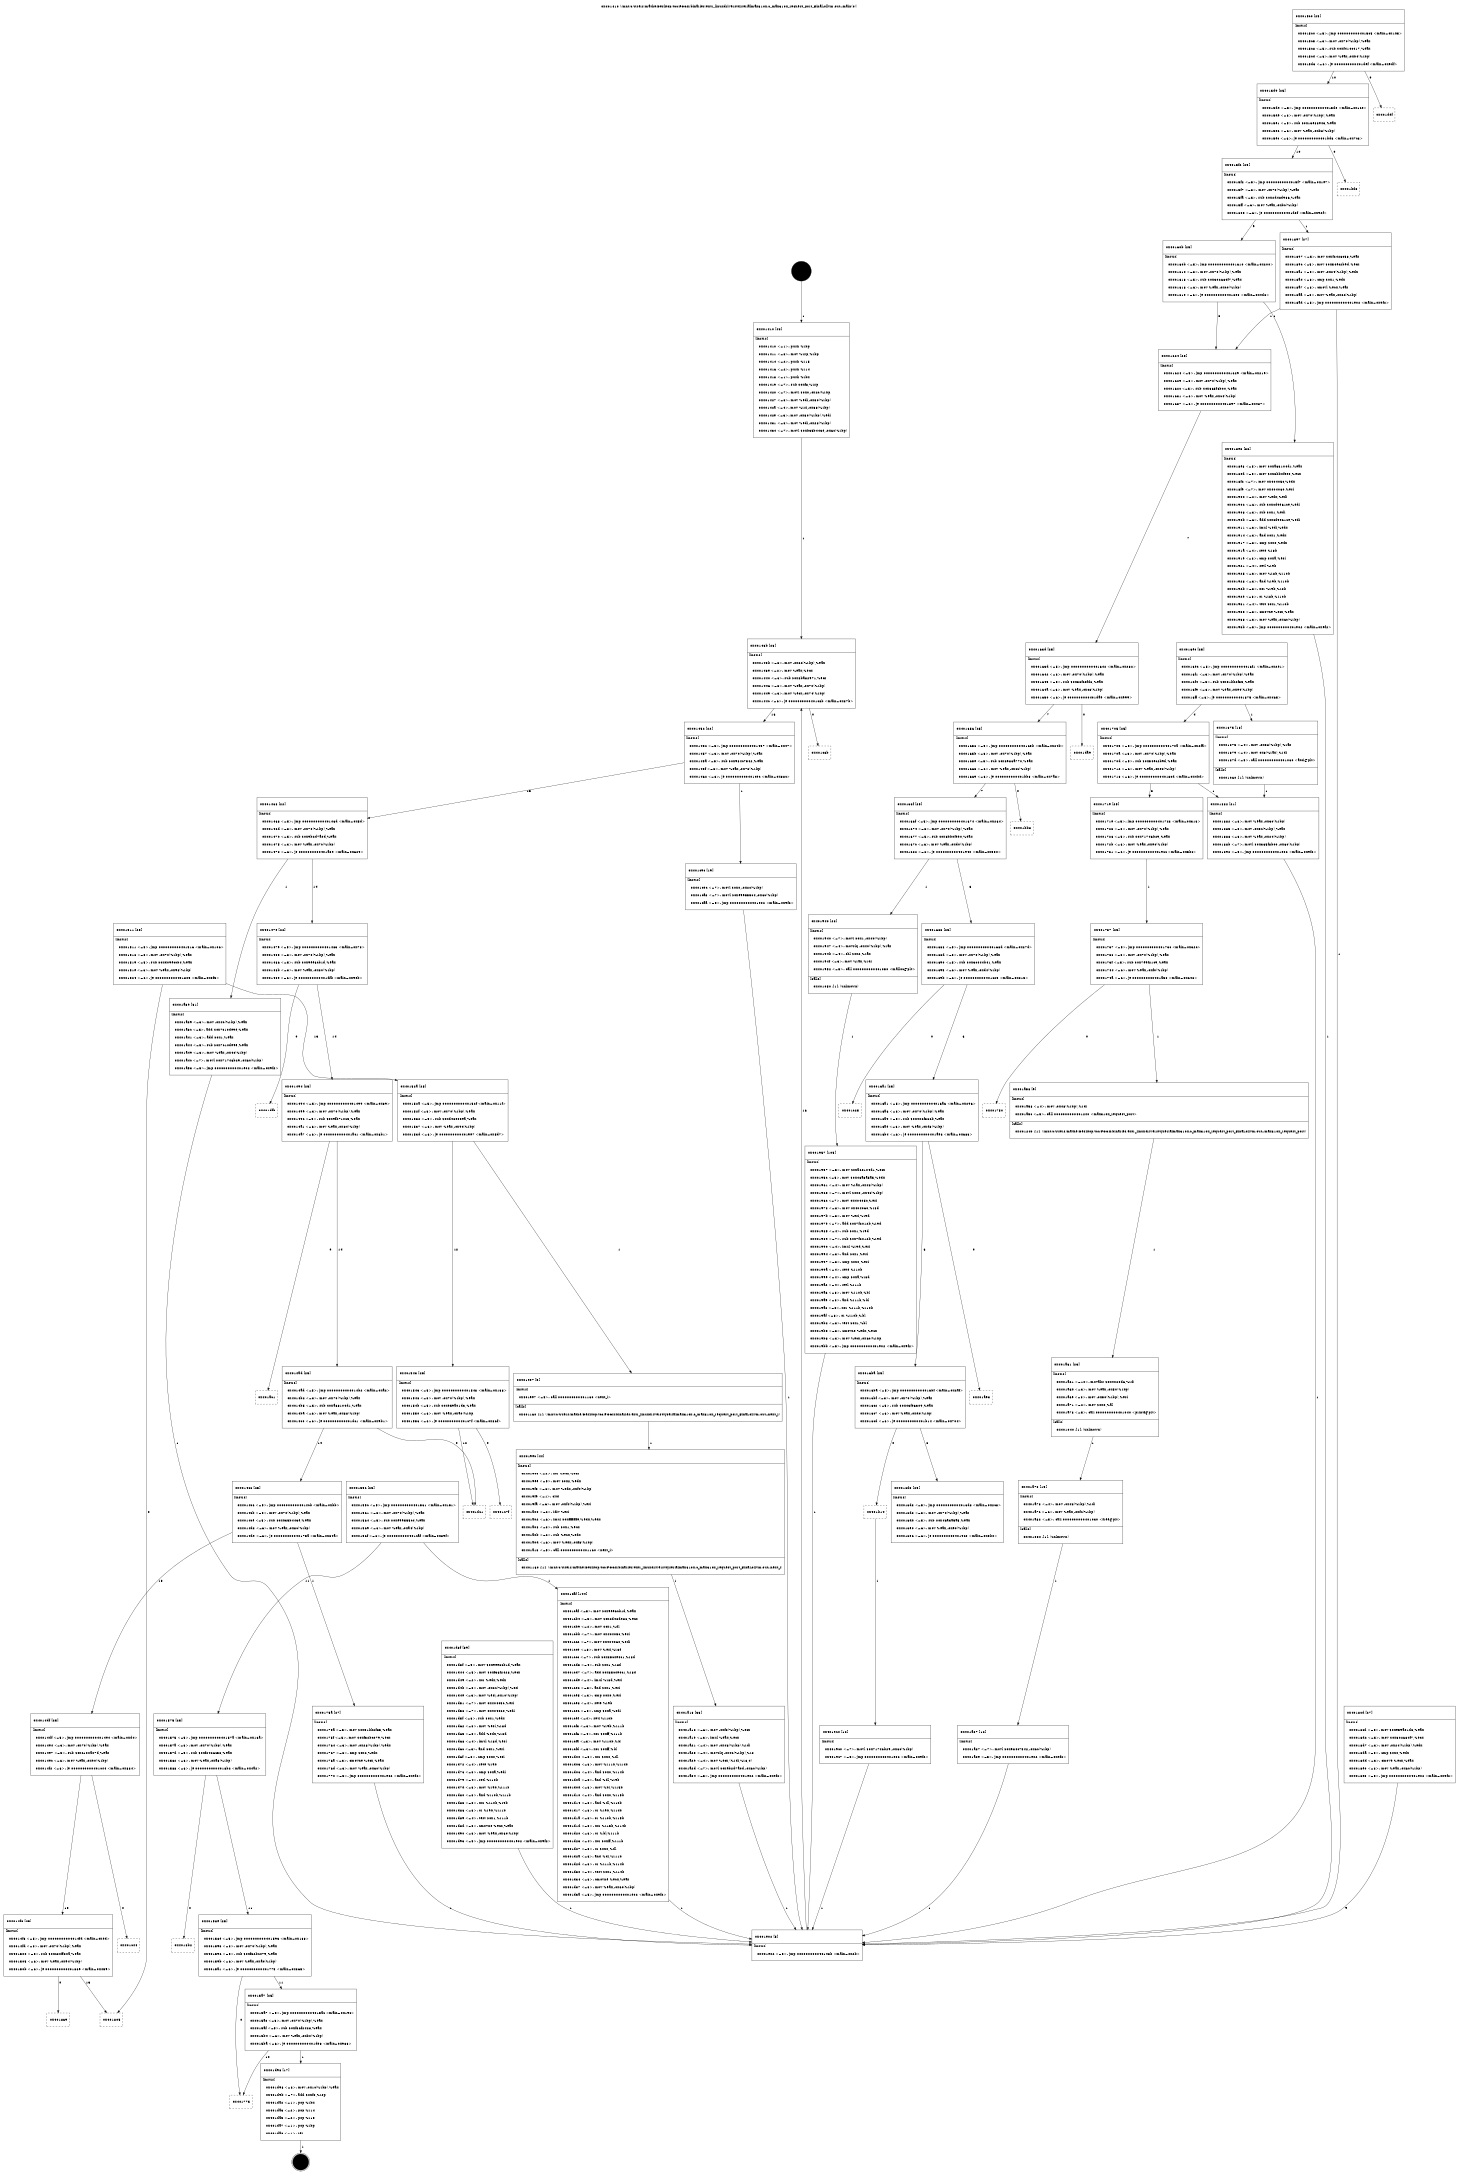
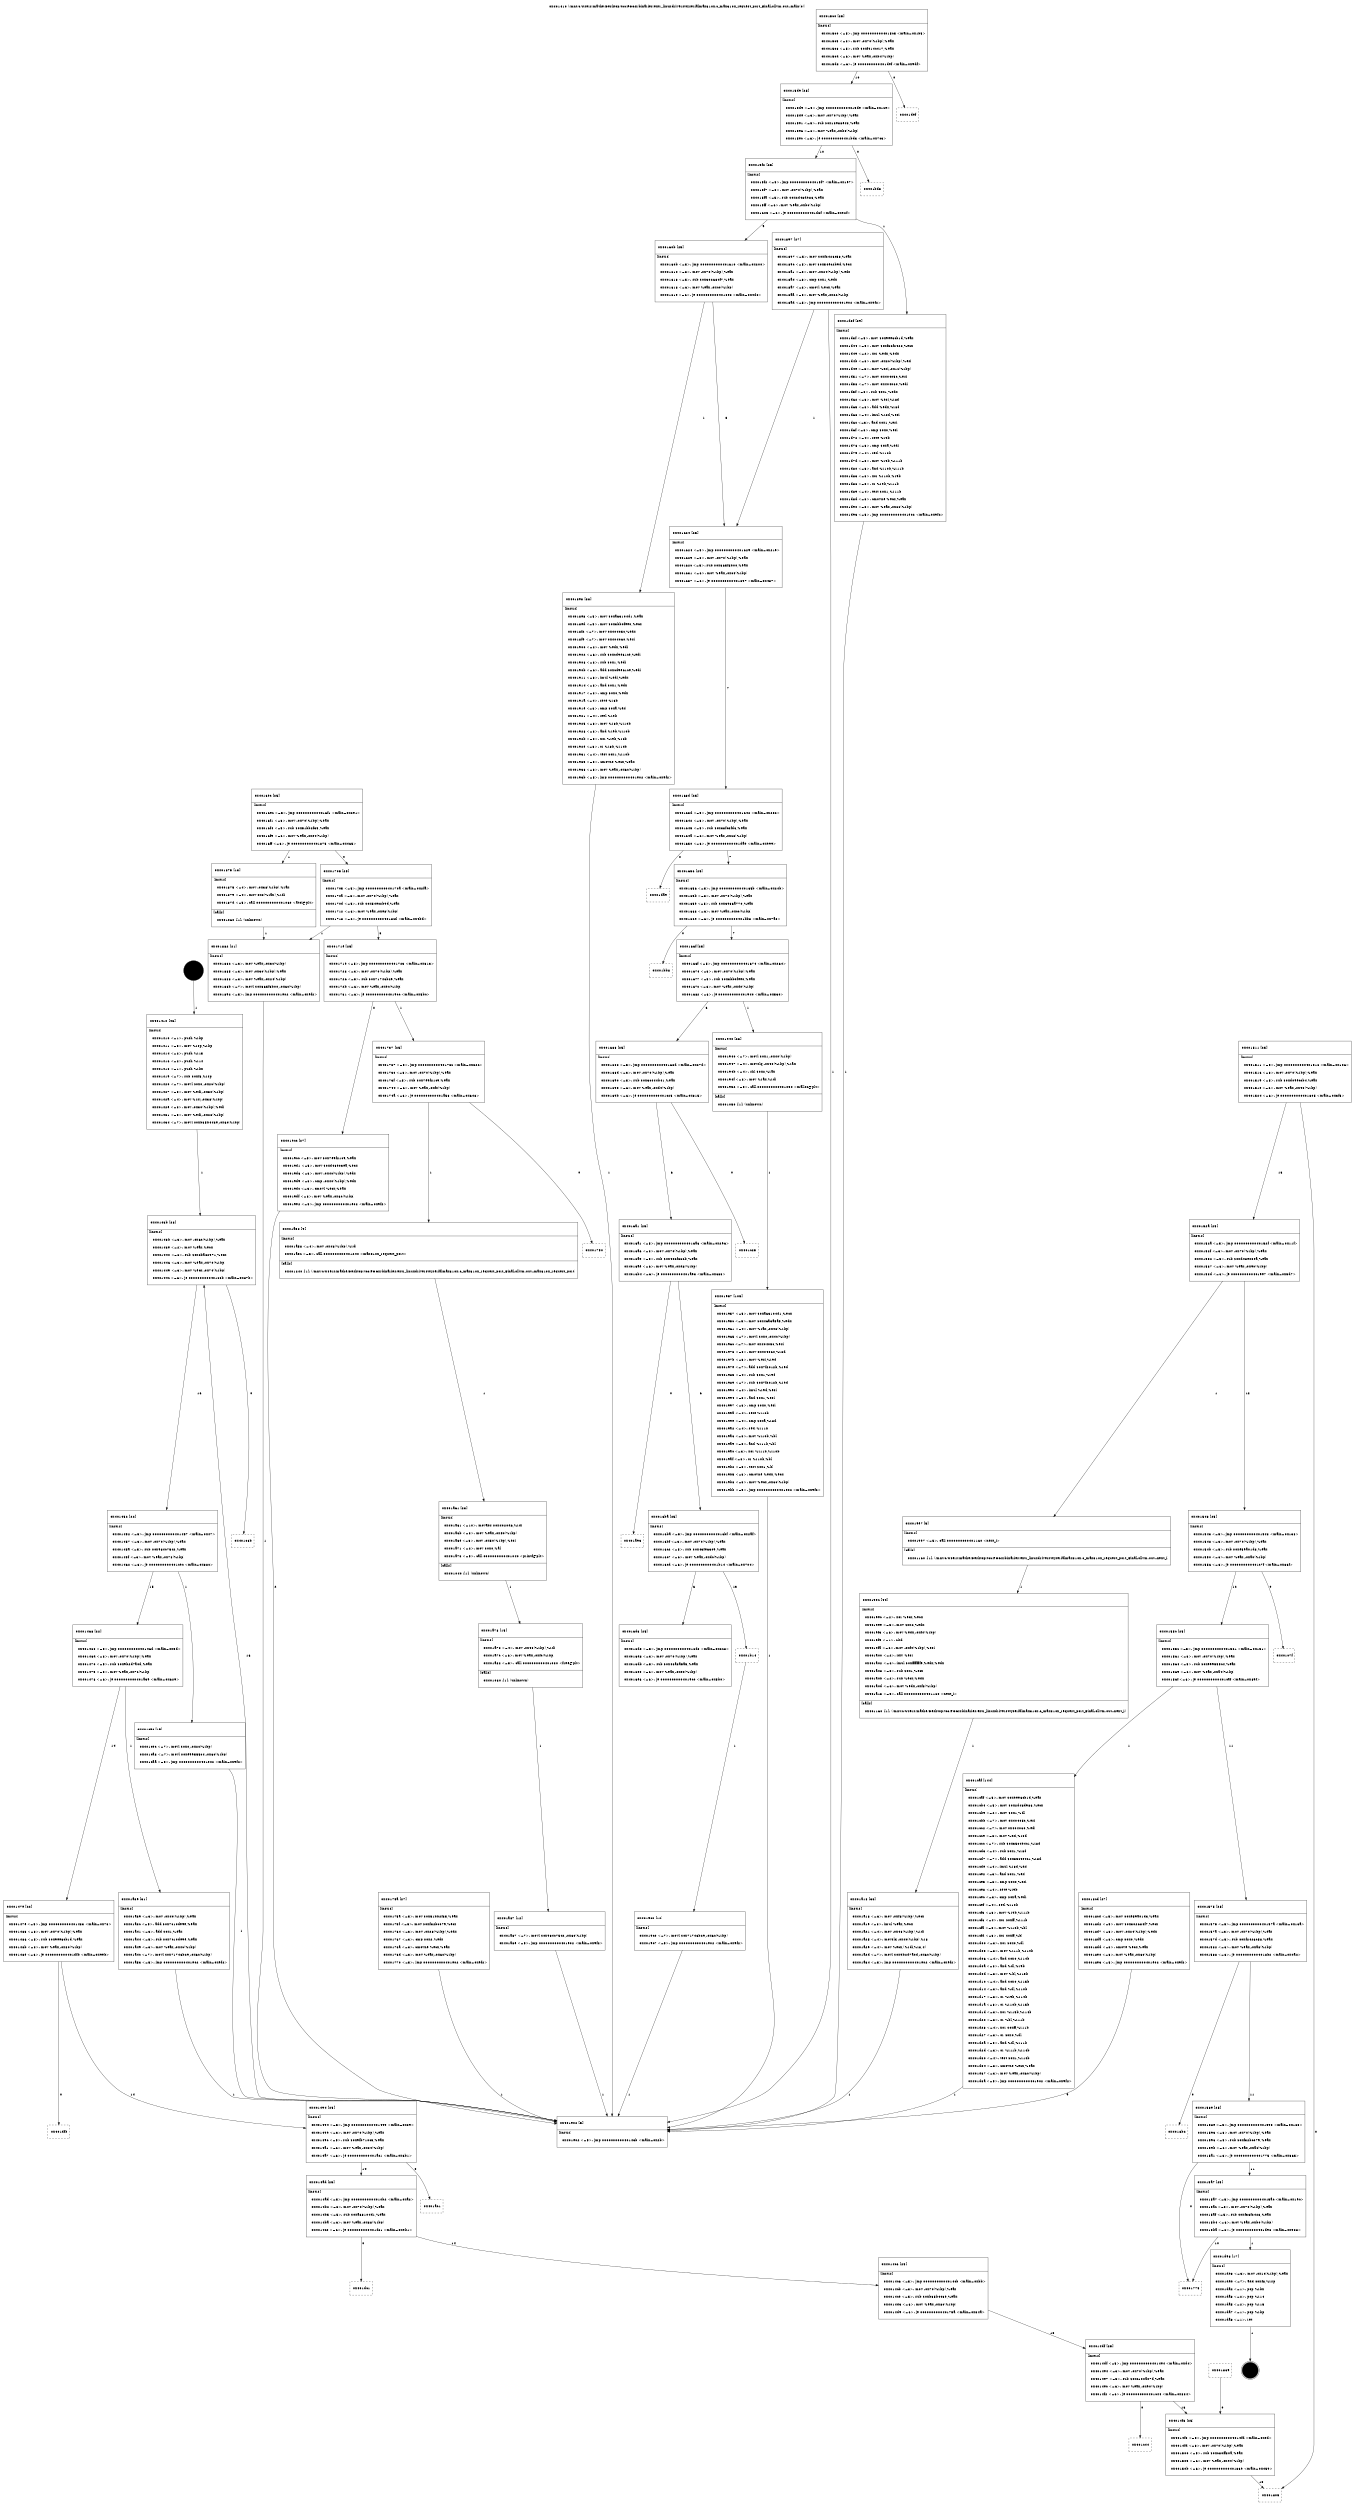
edge "0x4015f2 [25]" -> "0x401897 [27]": now "0x4015f2 [25]" -> "0x401d3f [89]"
node "0x4019cc [27]": added
edge "0x4016ba [25]" -> "0x401b14": label " 0" -> " 13"
edge "0x401543 [25]" -> "0x401dc1": now "0x401543 [25]" -> "0x40155c [25]"
edge "0x4014c6 [25]" -> "0x40175a [27]": removed, label "1"
edge "0x4014f8 [25]" -> "0x401869": reversed
